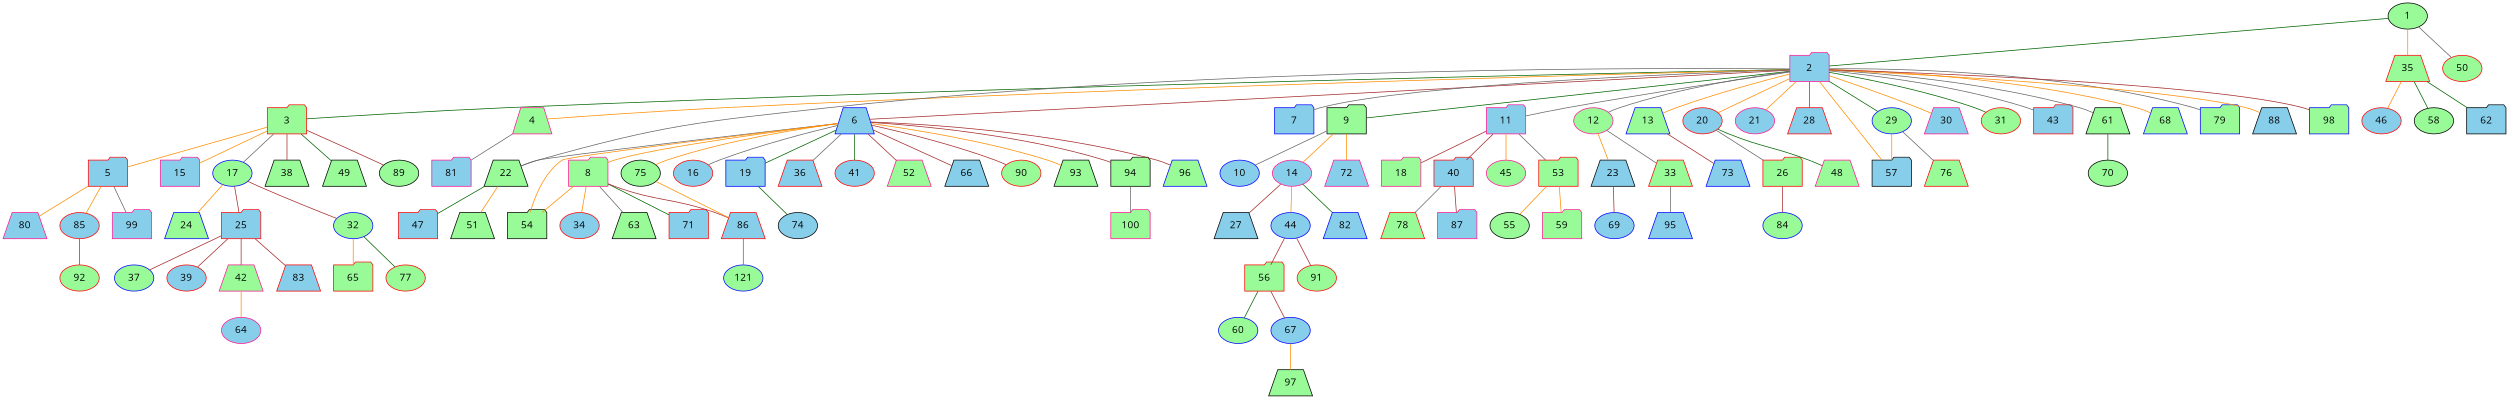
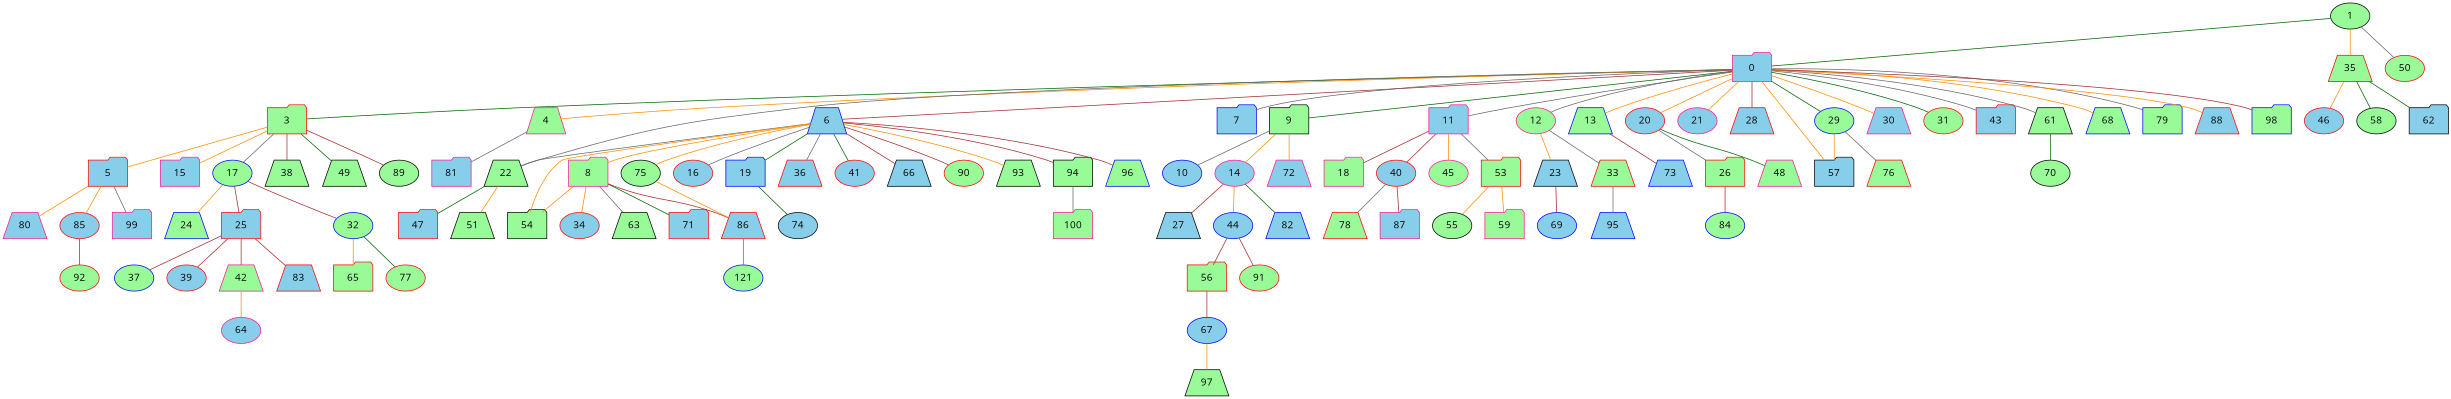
node "2": label "2" -> "0"
node "88": color black -> red
node "52": removed
node "40": shape folder -> ellipse
node "60": removed
